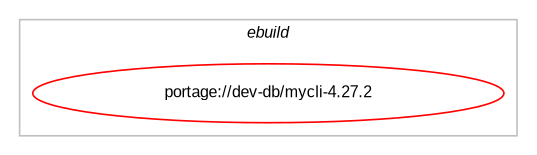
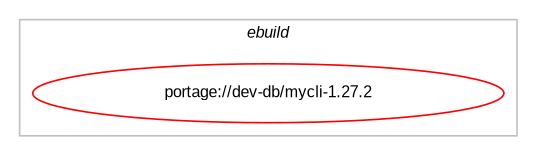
node "portage://dev-db/mycli-4.27.2": label "portage://dev-db/mycli-4.27.2" -> "portage://dev-db/mycli-1.27.2"
